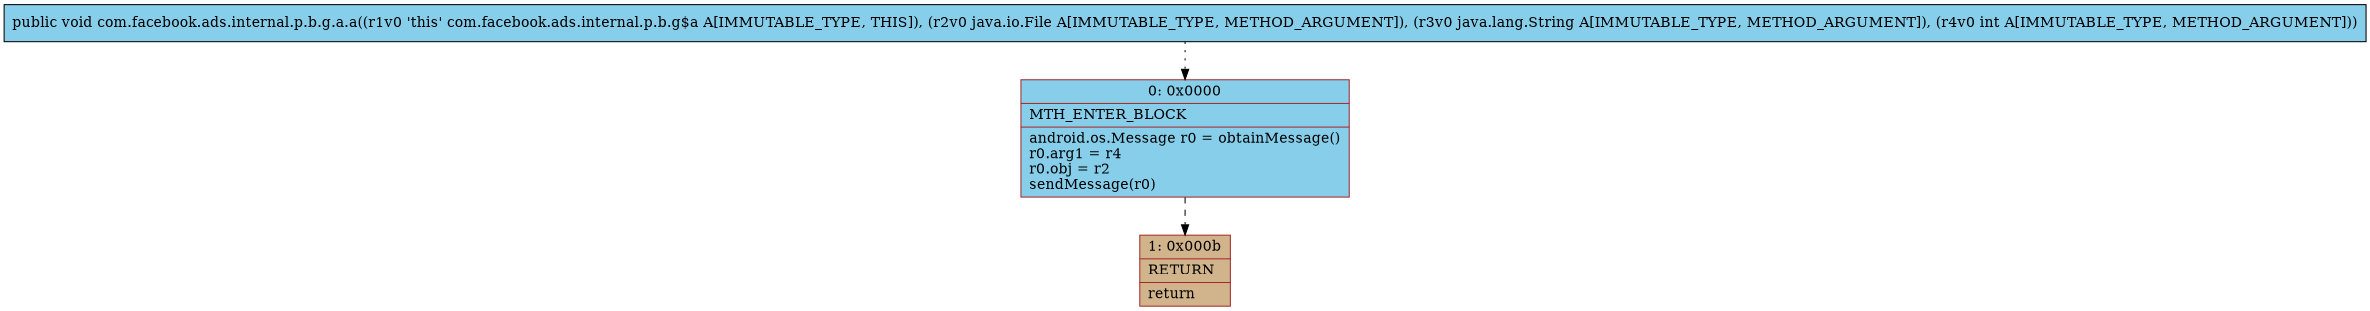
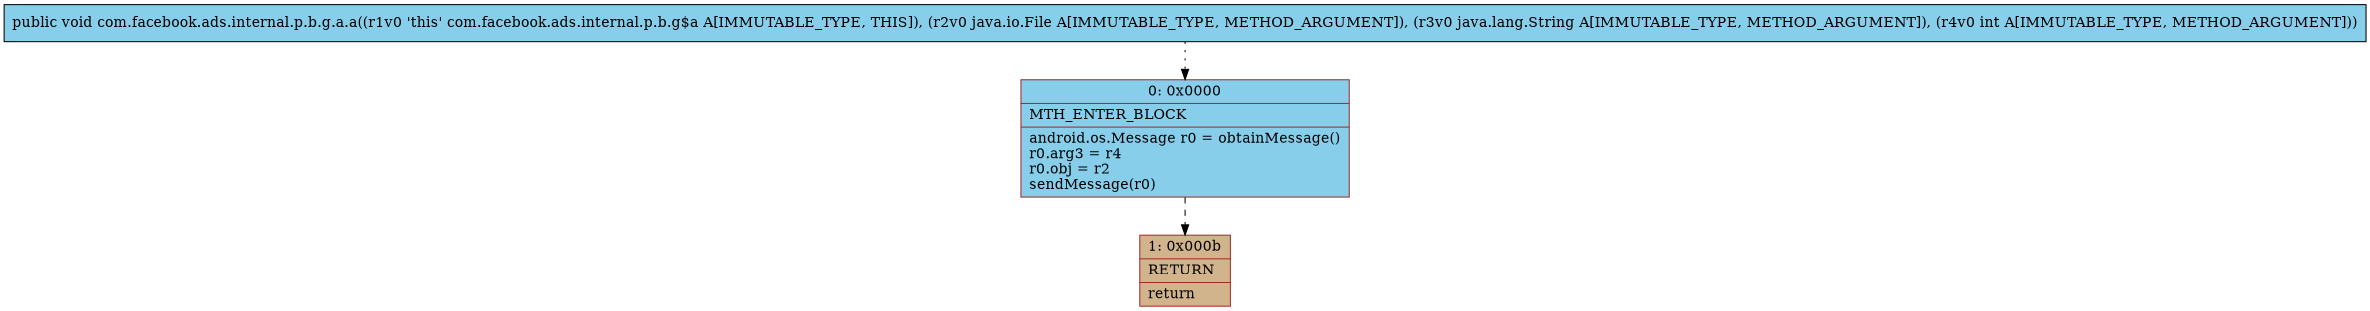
node "0: 0x0000": text "r0.arg1 = r4" -> "r0.arg3 = r4"
